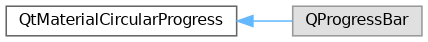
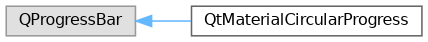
edge "QProgressBar" -> "QtMaterialCircularProgress": reversed
